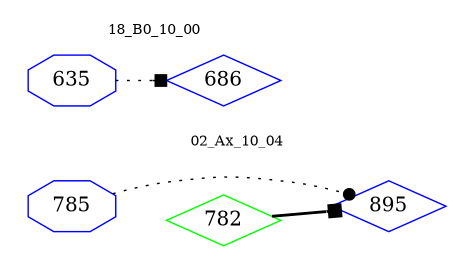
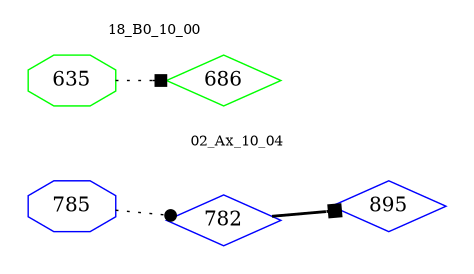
node "635": color blue -> green
node "686": color blue -> green
edge "785" -> "895": now "785" -> "782"
node "782": color green -> blue
